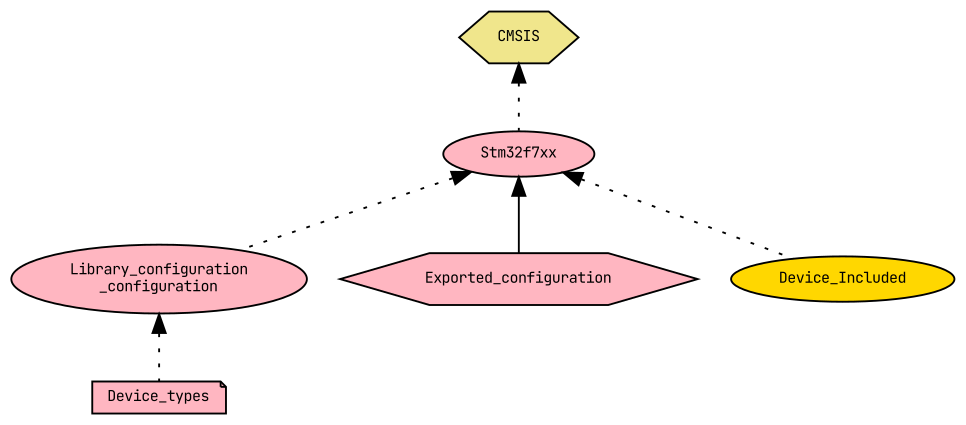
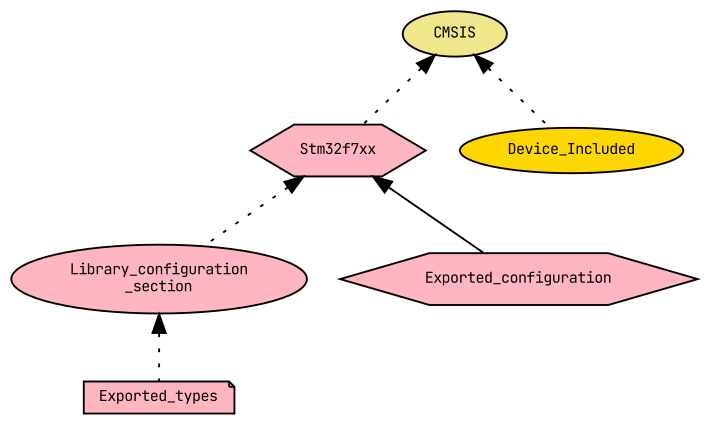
node "CMSIS": shape hexagon -> ellipse
node "Stm32f7xx": shape ellipse -> hexagon
edge "Device_Included" -> "Stm32f7xx": now "Device_Included" -> "CMSIS"
node "Library_configuration _configuration": label "Library_configuration _configuration" -> "Library_configuration _section"
node "Device_types": label "Device_types" -> "Exported_types"
